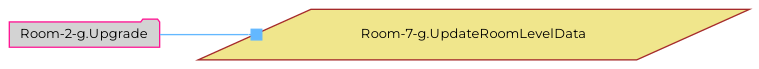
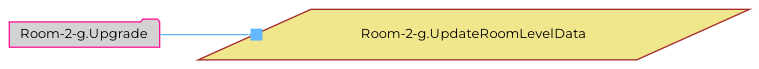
node "Room-7-g.UpdateRoomLevelData": label "Room-7-g.UpdateRoomLevelData" -> "Room-2-g.UpdateRoomLevelData"
